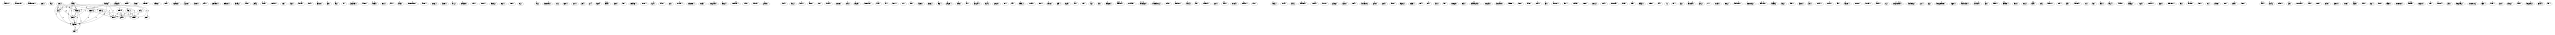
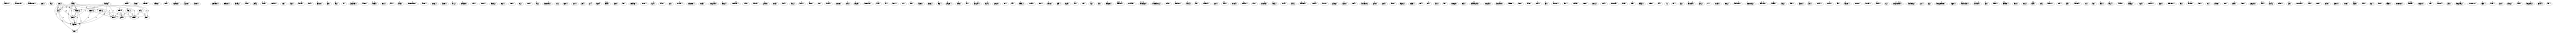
node "chappel(1)": removed
node "ellis(1)": removed
node "vomit(1)": added
node "stuck(1)": added
node "cormack(1)": added
node "buffalo(3)": label "buffalo(3)" -> "buffalo(1)"
node "penguin(1)": added
node "wormtown(6)": label "wormtown(6)" -> "wormtown(1)"
edge "bob(2)" -> "sent(1)": now "bob(2)" -> "em(1)"
edge "update(1)" -> "ext(1)": now "hp(3)" -> "ext(1)"
